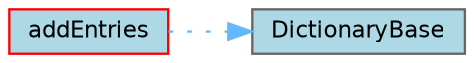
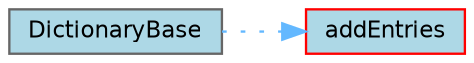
edge "addEntries" -> "DictionaryBase": reversed
